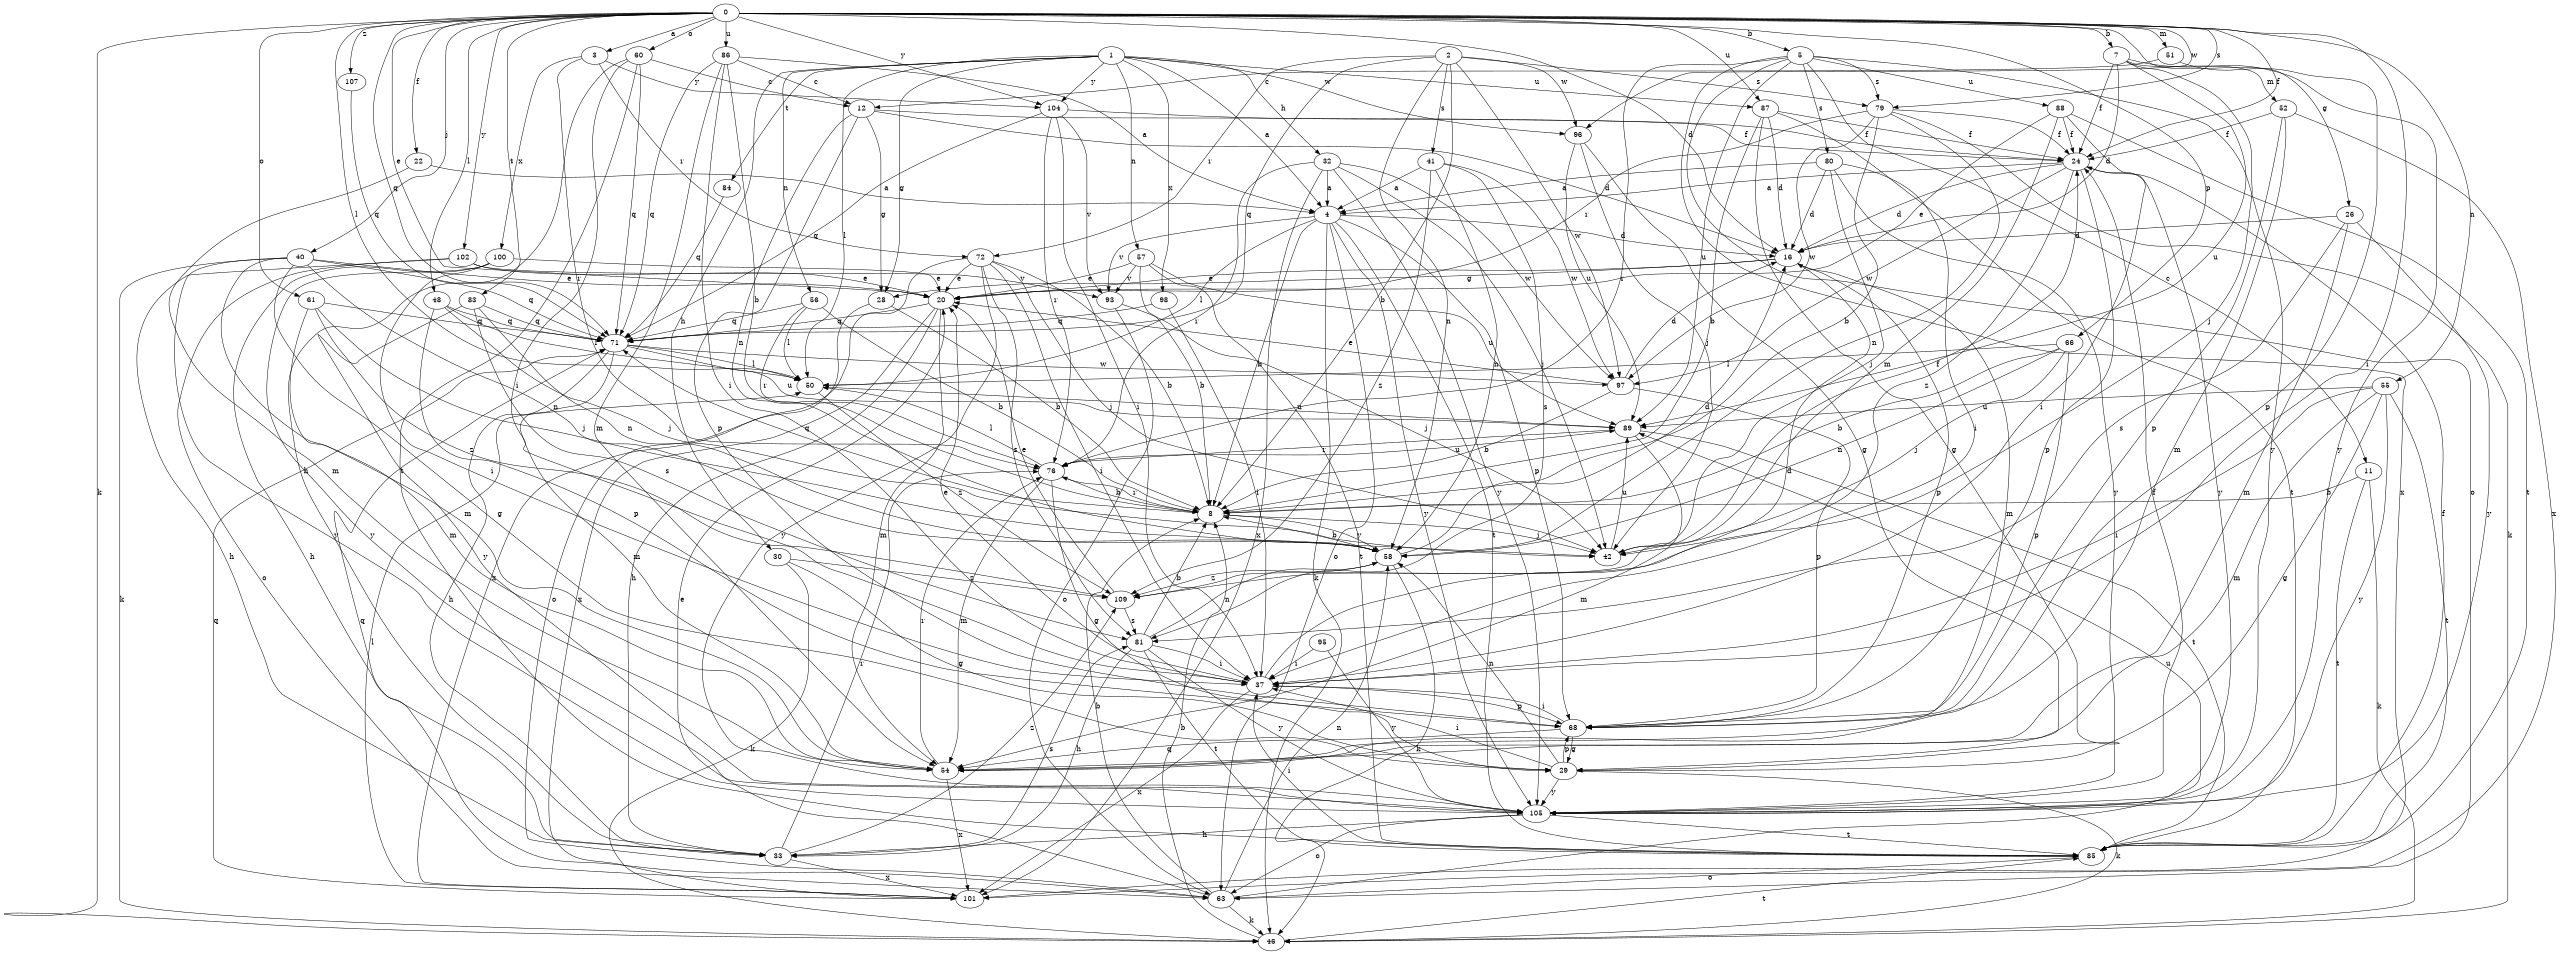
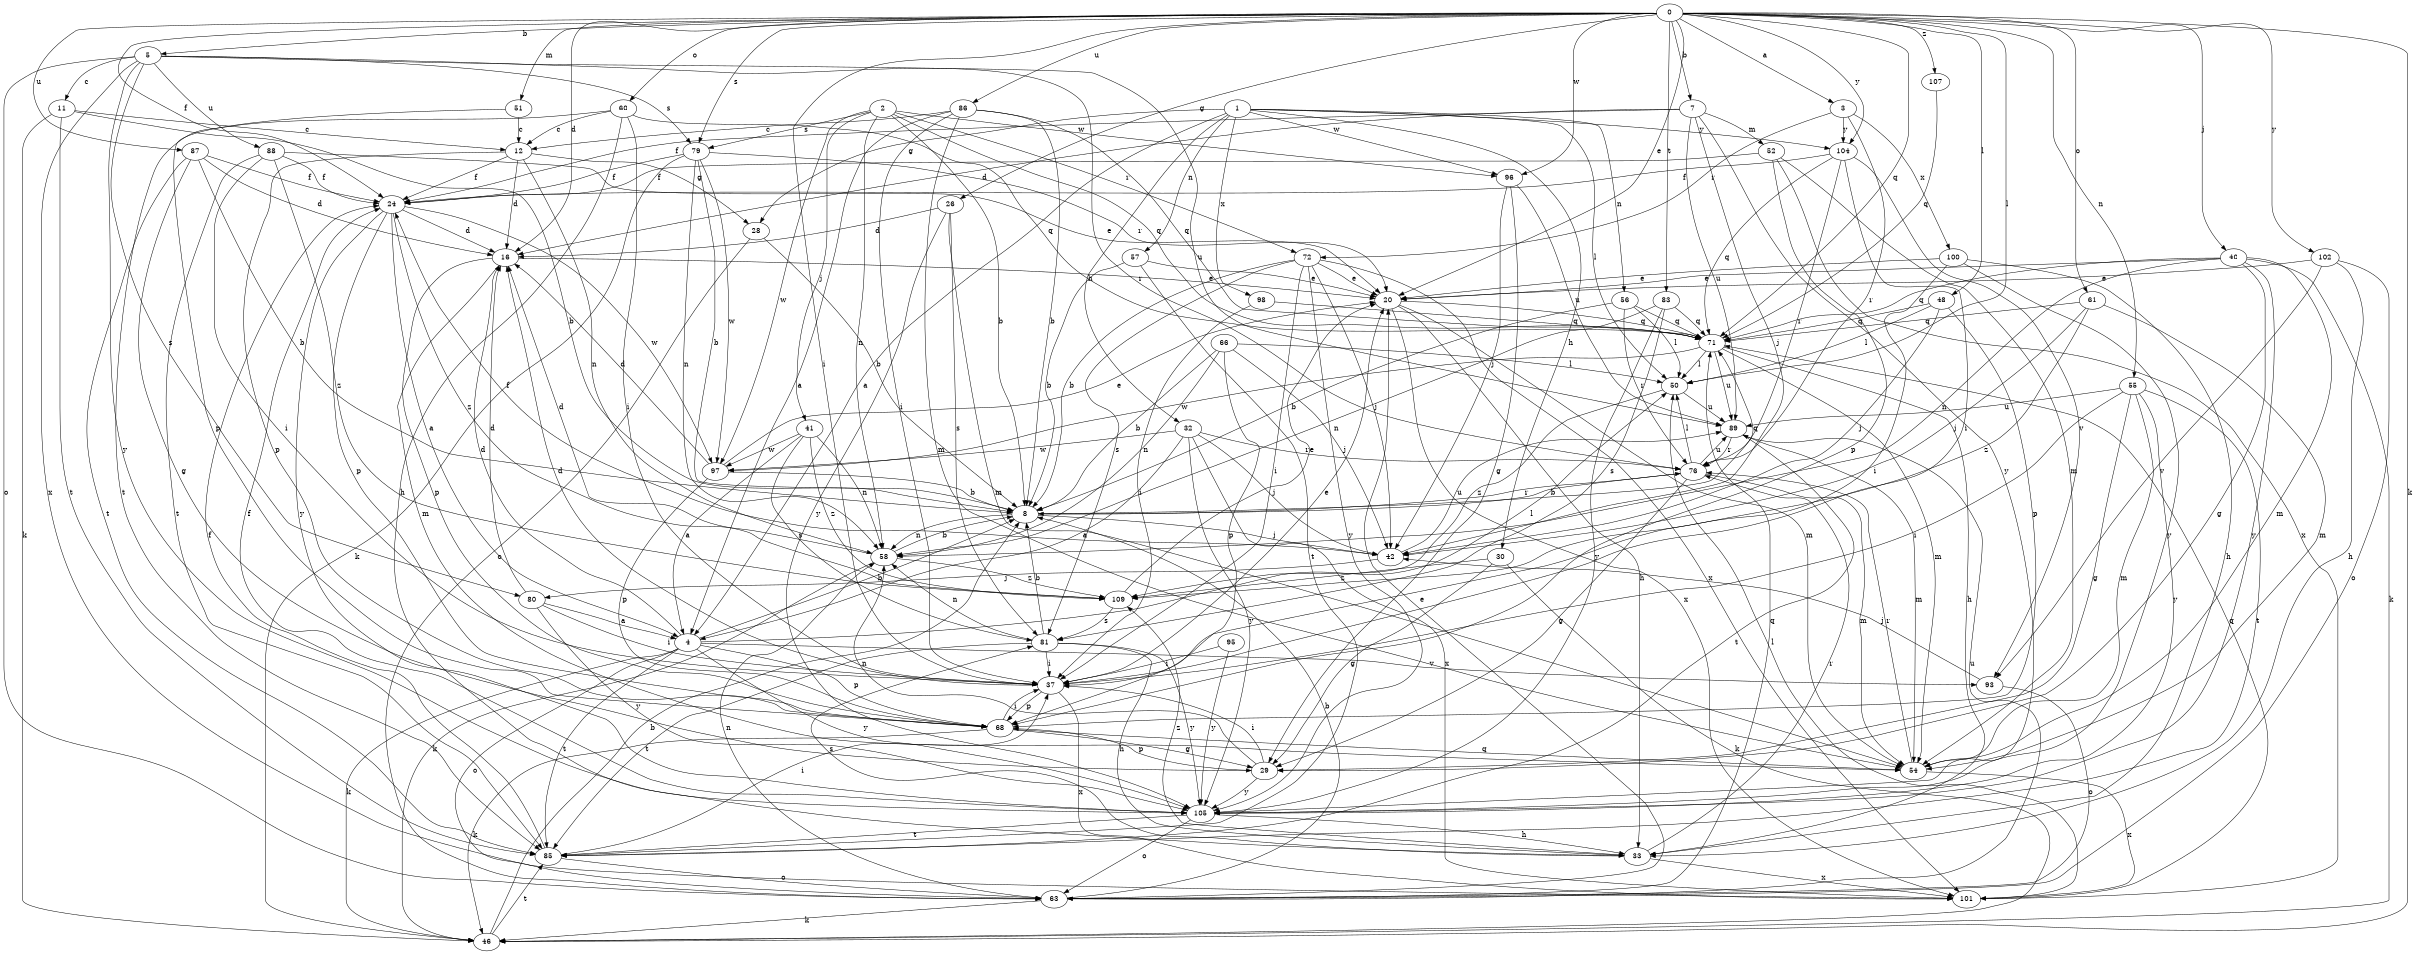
edge "0" -> "66": removed, label "p"
edge "1" -> "87": removed, label "u"
edge "2" -> "41": label "s" -> "j"
edge "11" -> "12": added, label "c"
node "22": removed
node "84": removed
edge "57" -> "93": removed, label "v"
edge "16" -> "28": removed, label "g"
edge "57" -> "89": removed, label "u"
edge "88" -> "109": label "m" -> "z"
edge "80" -> "42": reversed
edge "8" -> "58": label "y" -> "n"
edge "29" -> "46": now "68" -> "46"
